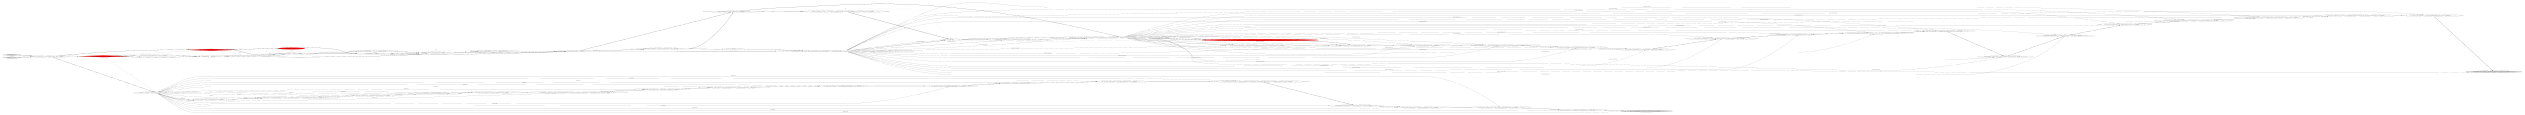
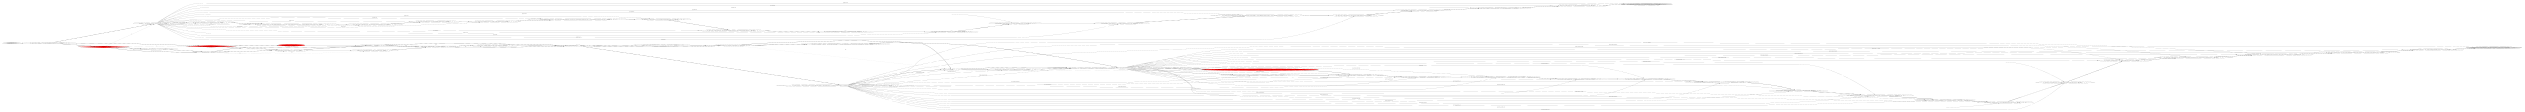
node "monitor.start()@@@35@@@['1', '0', '0']": removed
node "prepare['0', '1', '0']": removed
